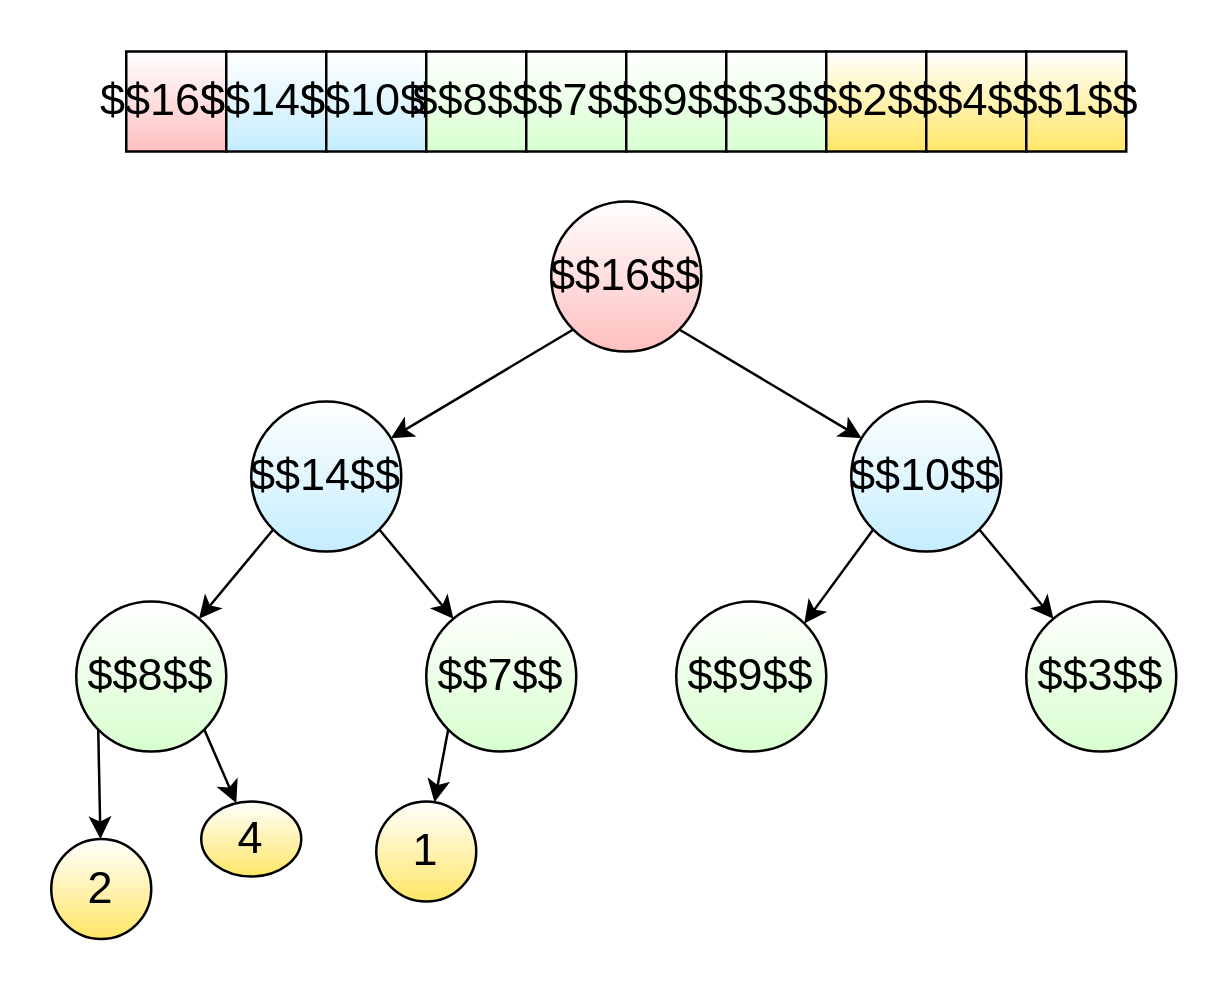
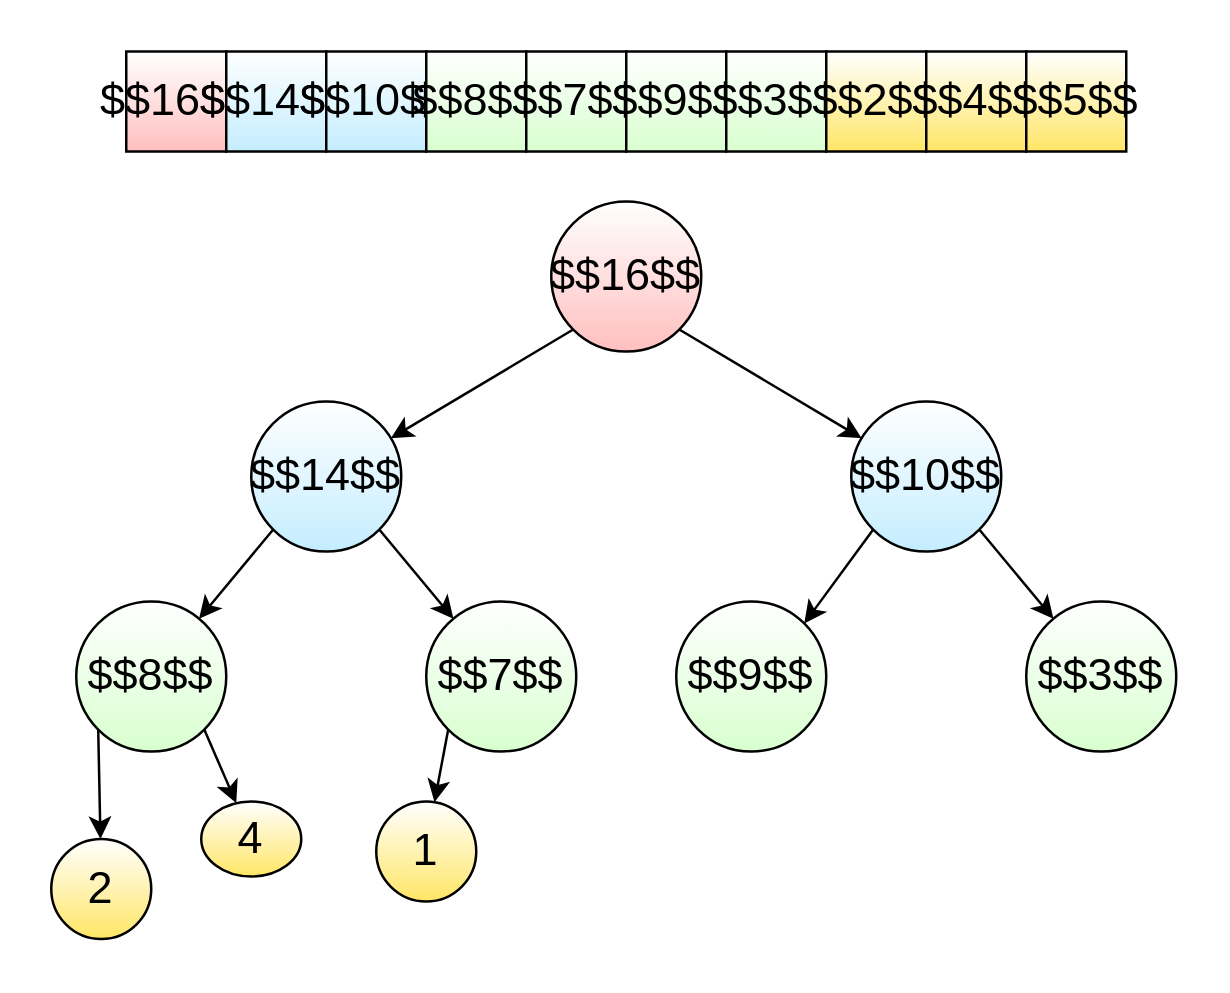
node "$$1$$": label "$$1$$" -> "$$5$$"
